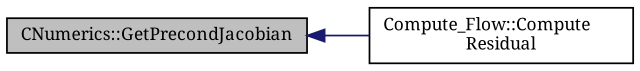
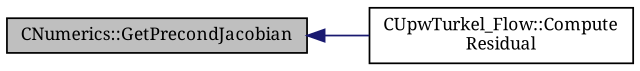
node "Compute_Flow::Compute Residual": label "Compute_Flow::Compute Residual" -> "CUpwTurkel_Flow::Compute Residual"
